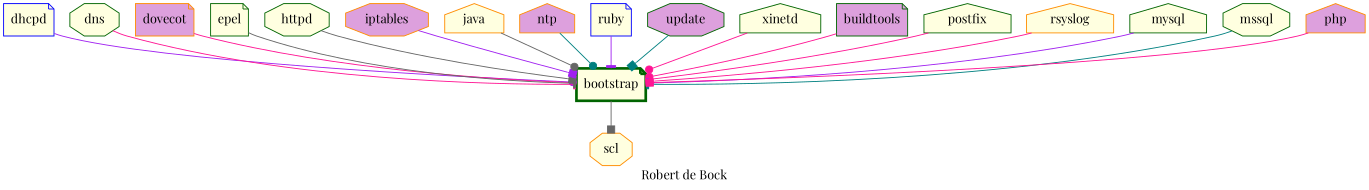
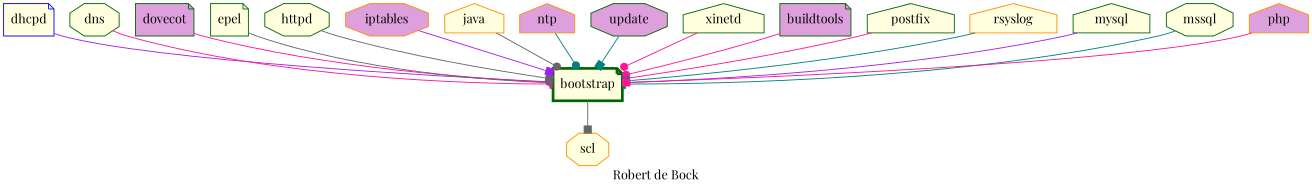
node "dovecot": color darkorange -> darkgreen
node "ruby": removed
edge "rsyslog" -> "bootstrap": color deeppink -> teal
